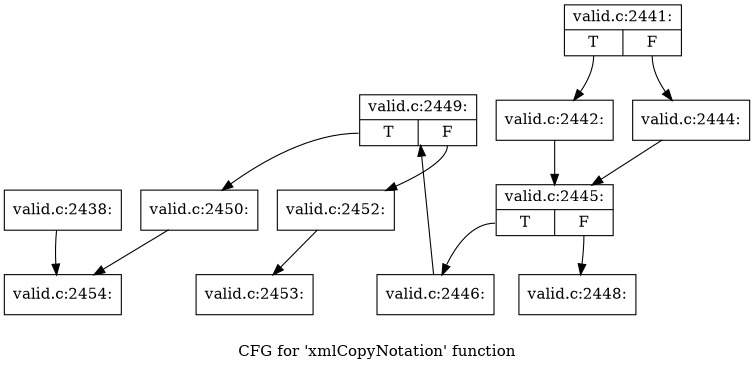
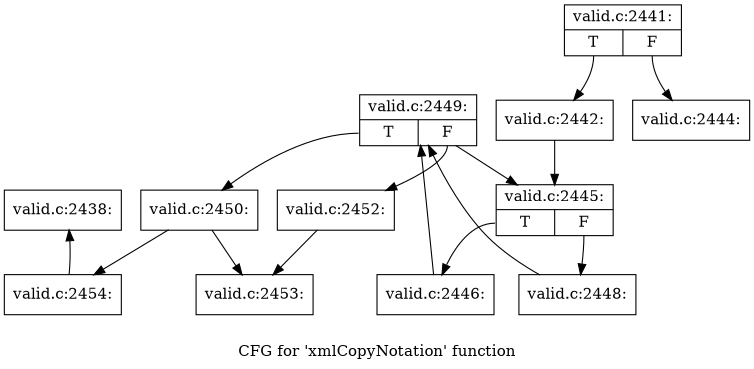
edge "valid.c:2444:" -> "valid.c:2445:": now "valid.c:2449:" -> "valid.c:2445:"
edge "valid.c:2448:" -> "valid.c:2449:": added
edge "valid.c:2438:" -> "valid.c:2454:": reversed
edge "valid.c:2450:" -> "valid.c:2453:": added
